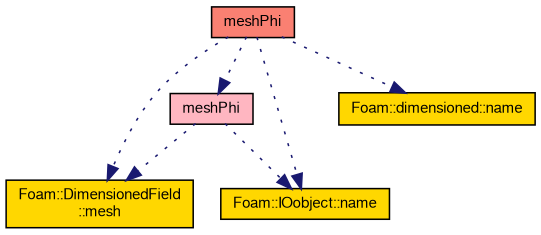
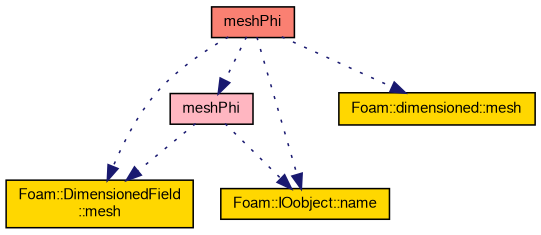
node "Foam::dimensioned::name": label "Foam::dimensioned::name" -> "Foam::dimensioned::mesh"
